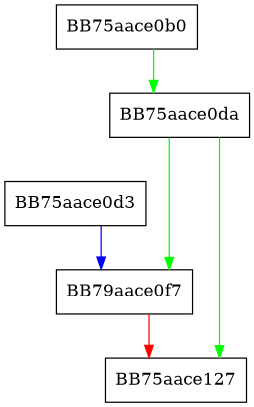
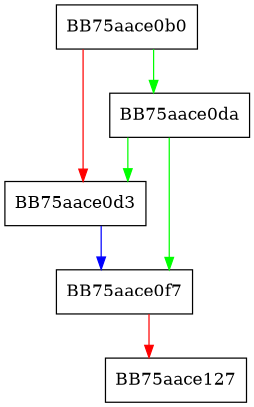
edge "BB75aace0b0" -> "BB75aace0d3": added
edge "BB75aace0da" -> "BB75aace127": now "BB75aace0da" -> "BB75aace0d3"
node "BB79aace0f7": label "BB79aace0f7" -> "BB75aace0f7"
